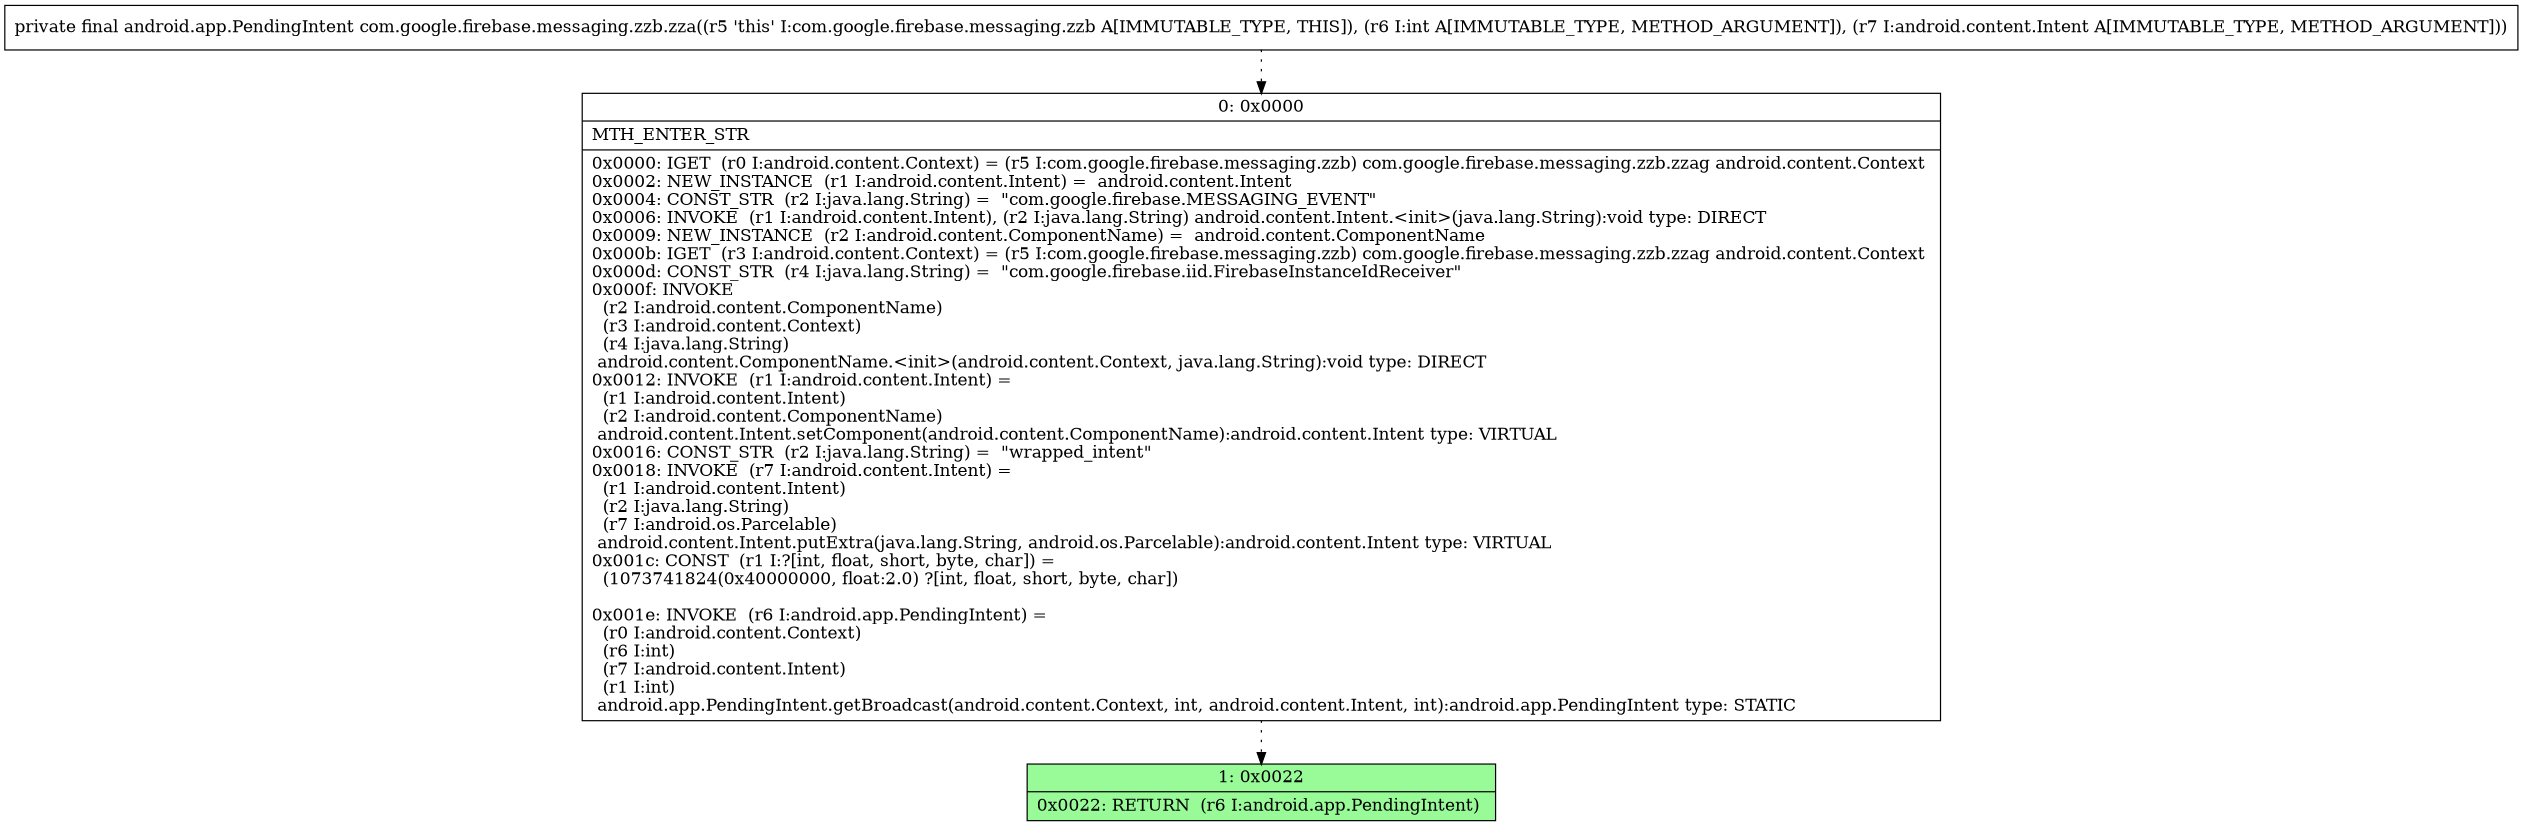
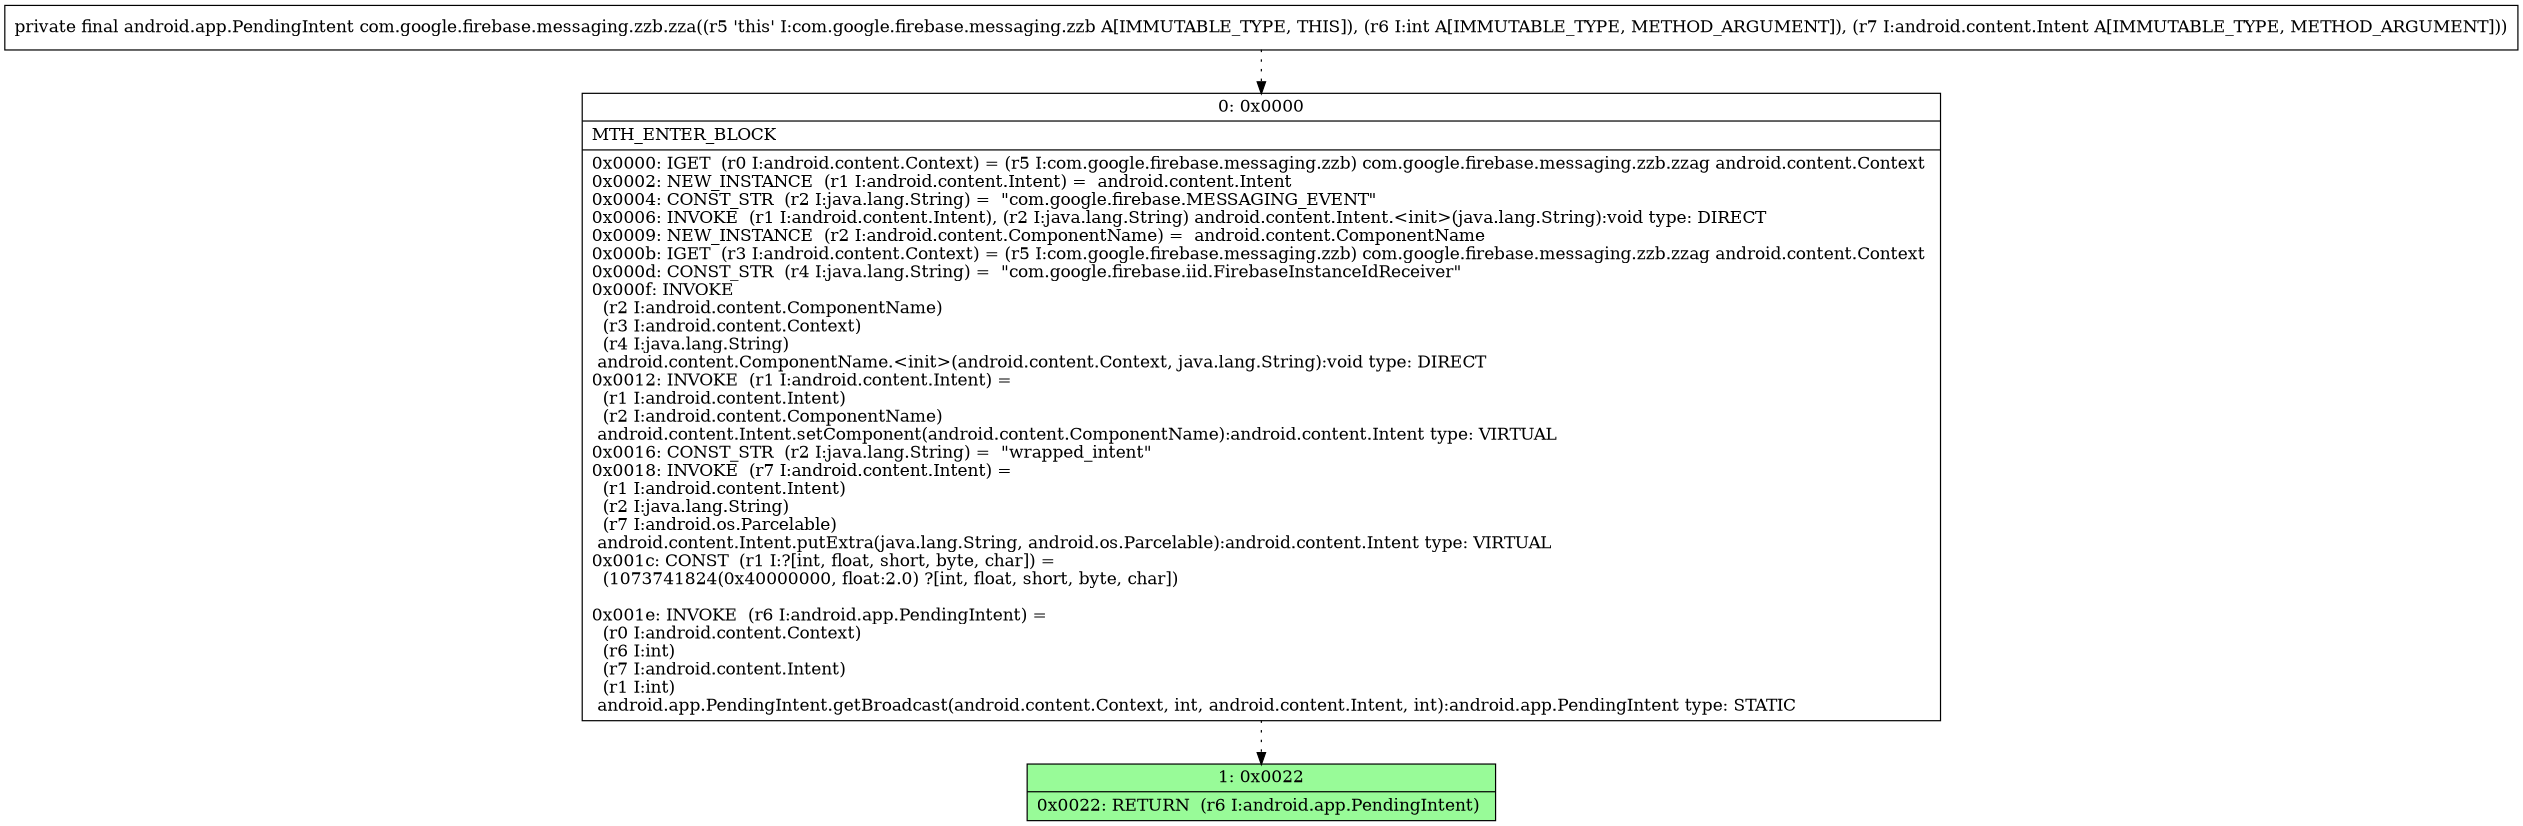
node "0: 0x0000": text "MTH_ENTER_STR" -> "MTH_ENTER_BLOCK"
